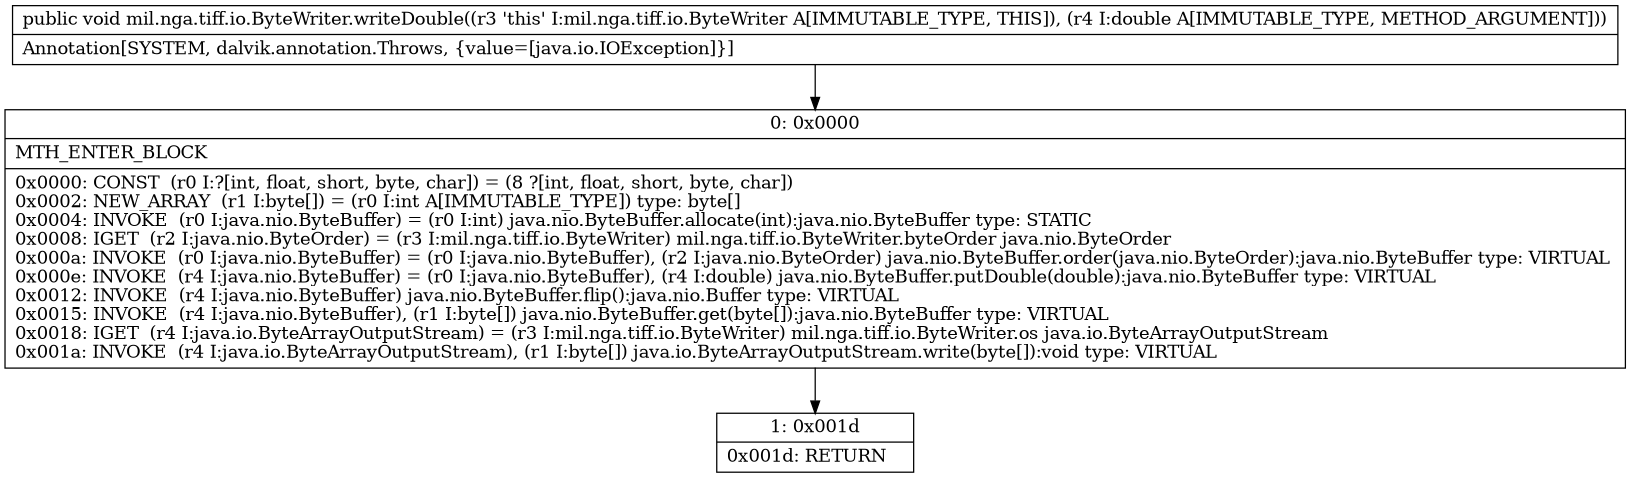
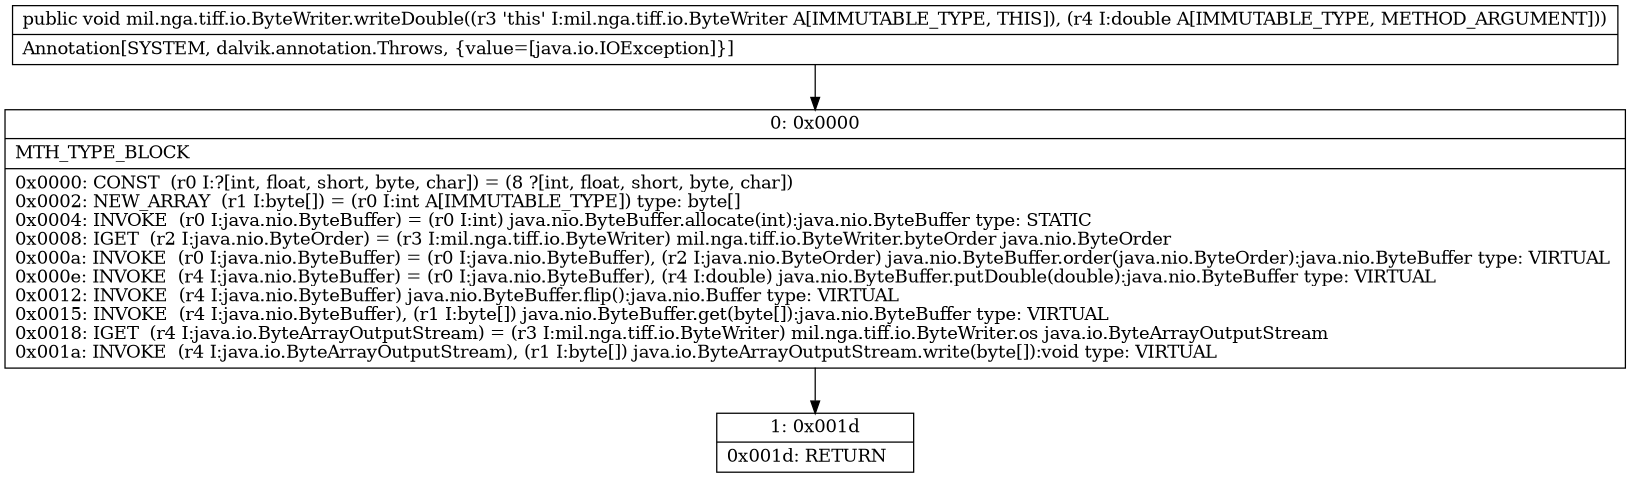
node "0: 0x0000": text "MTH_ENTER_BLOCK" -> "MTH_TYPE_BLOCK"
